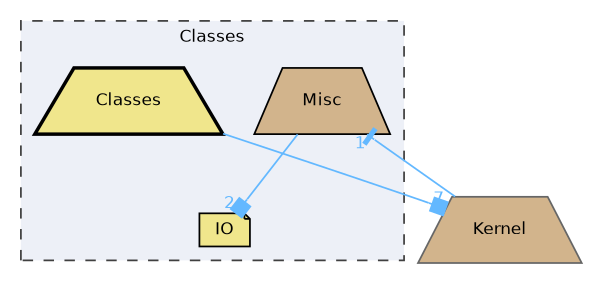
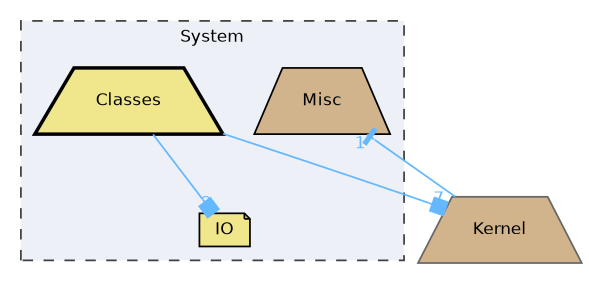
cluster "Classes": label "Classes" -> "System"
edge "Misc" -> "IO": now "Classes" -> "IO"
